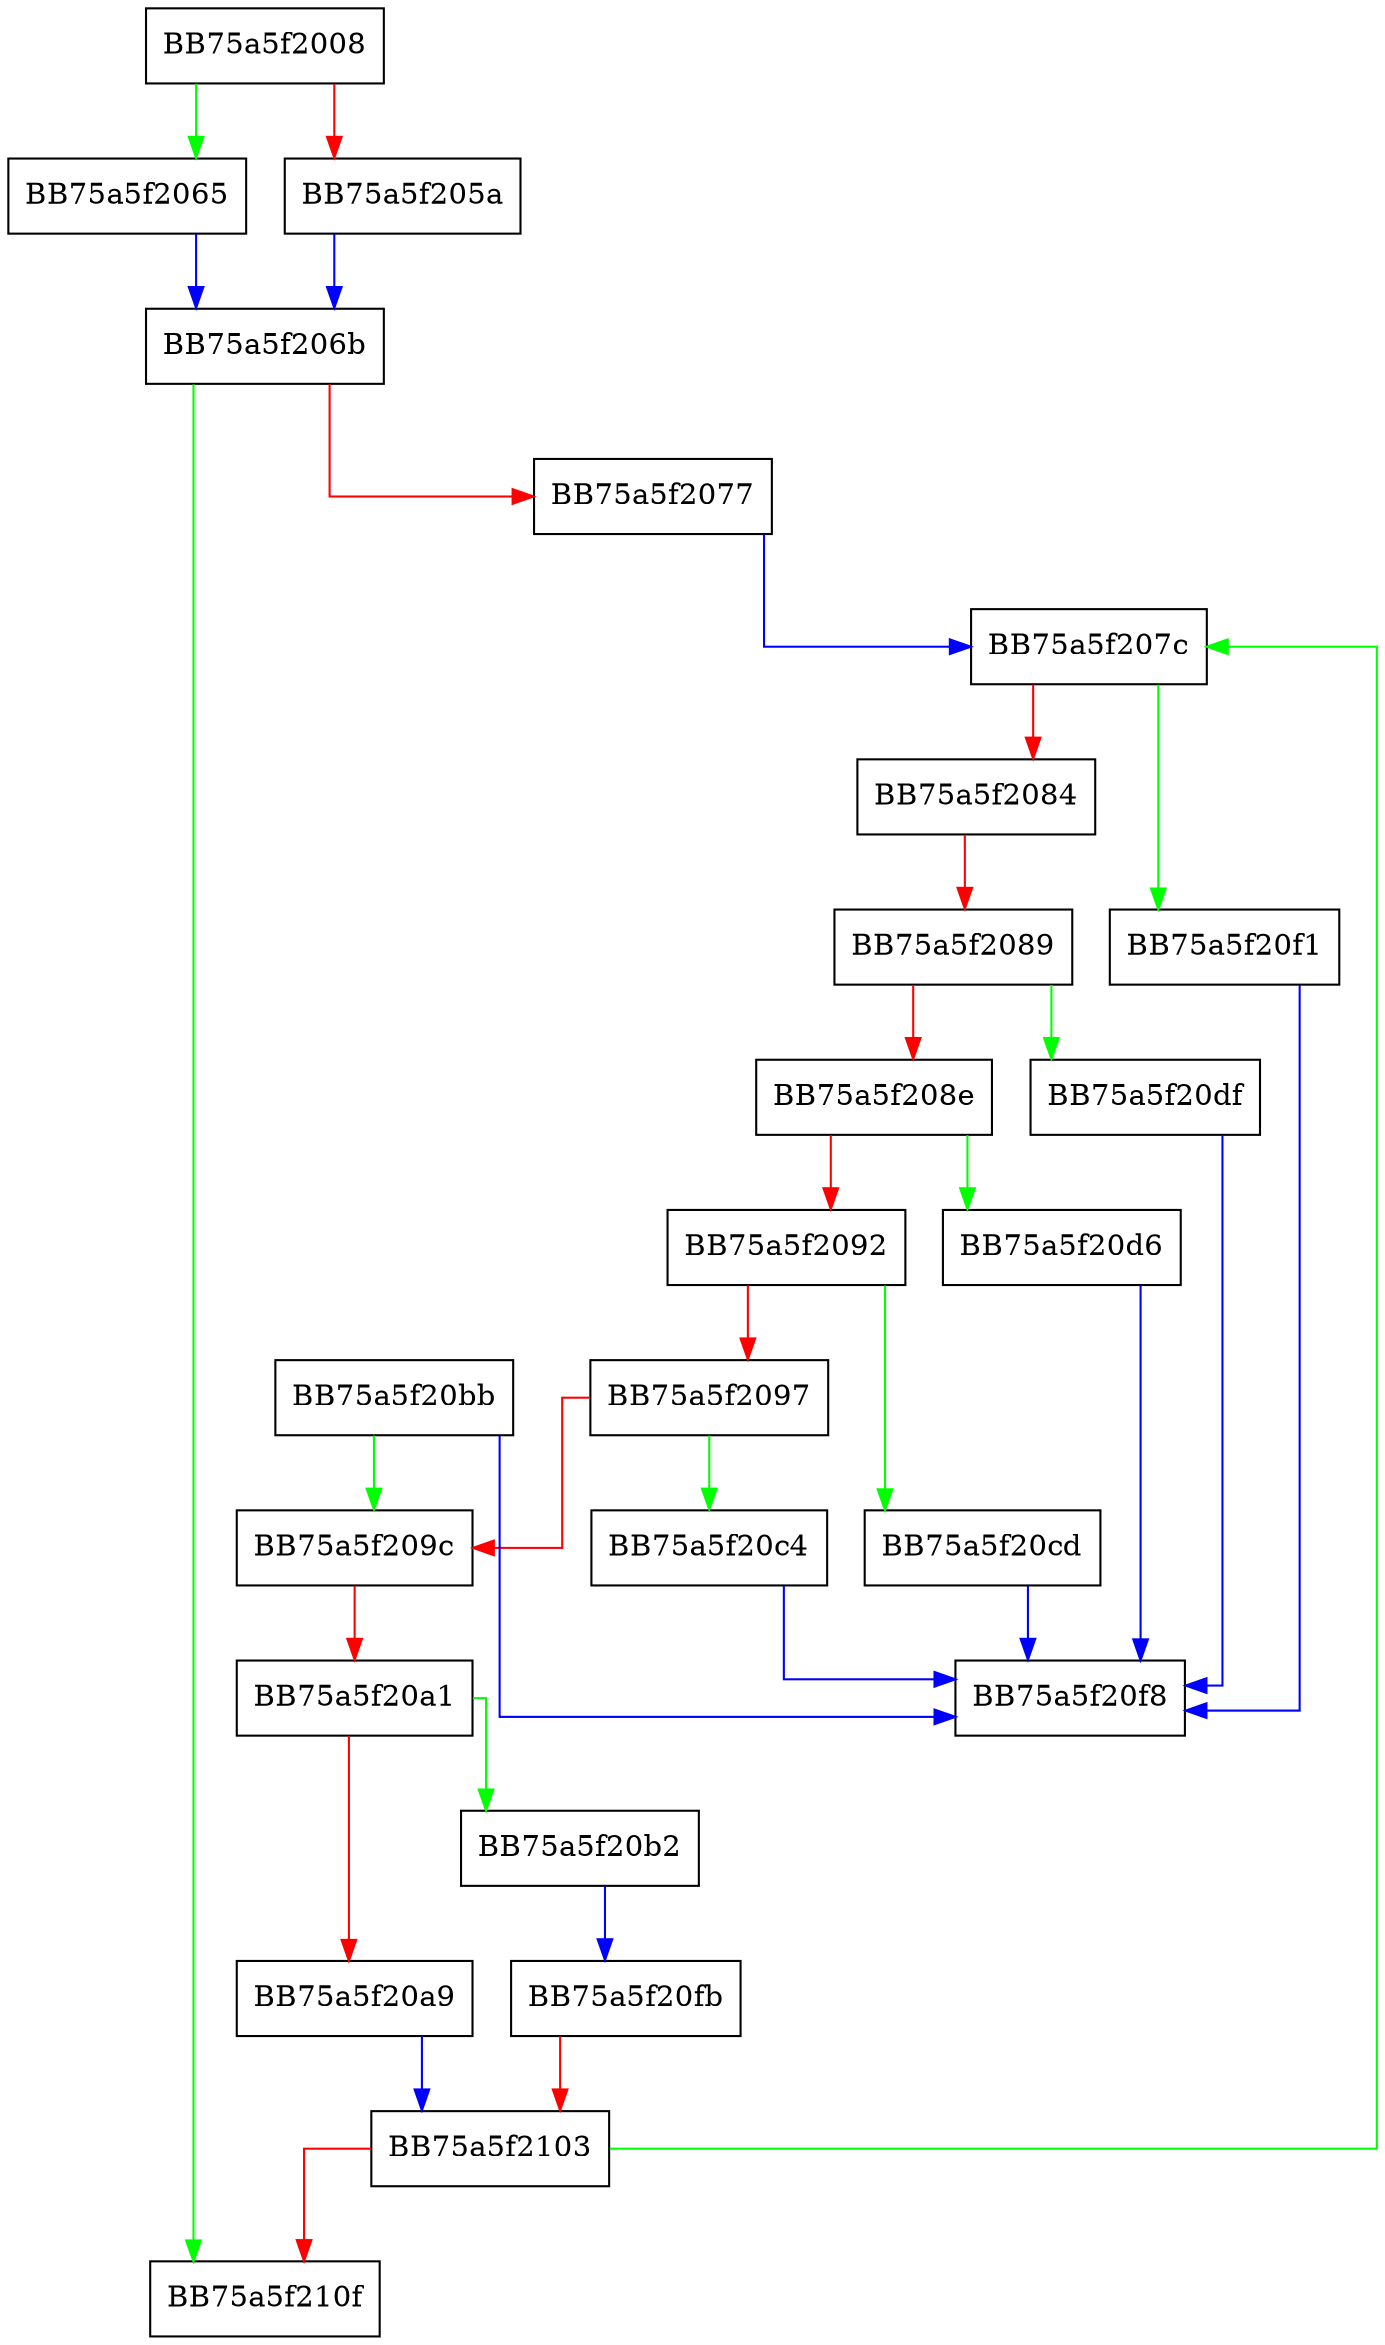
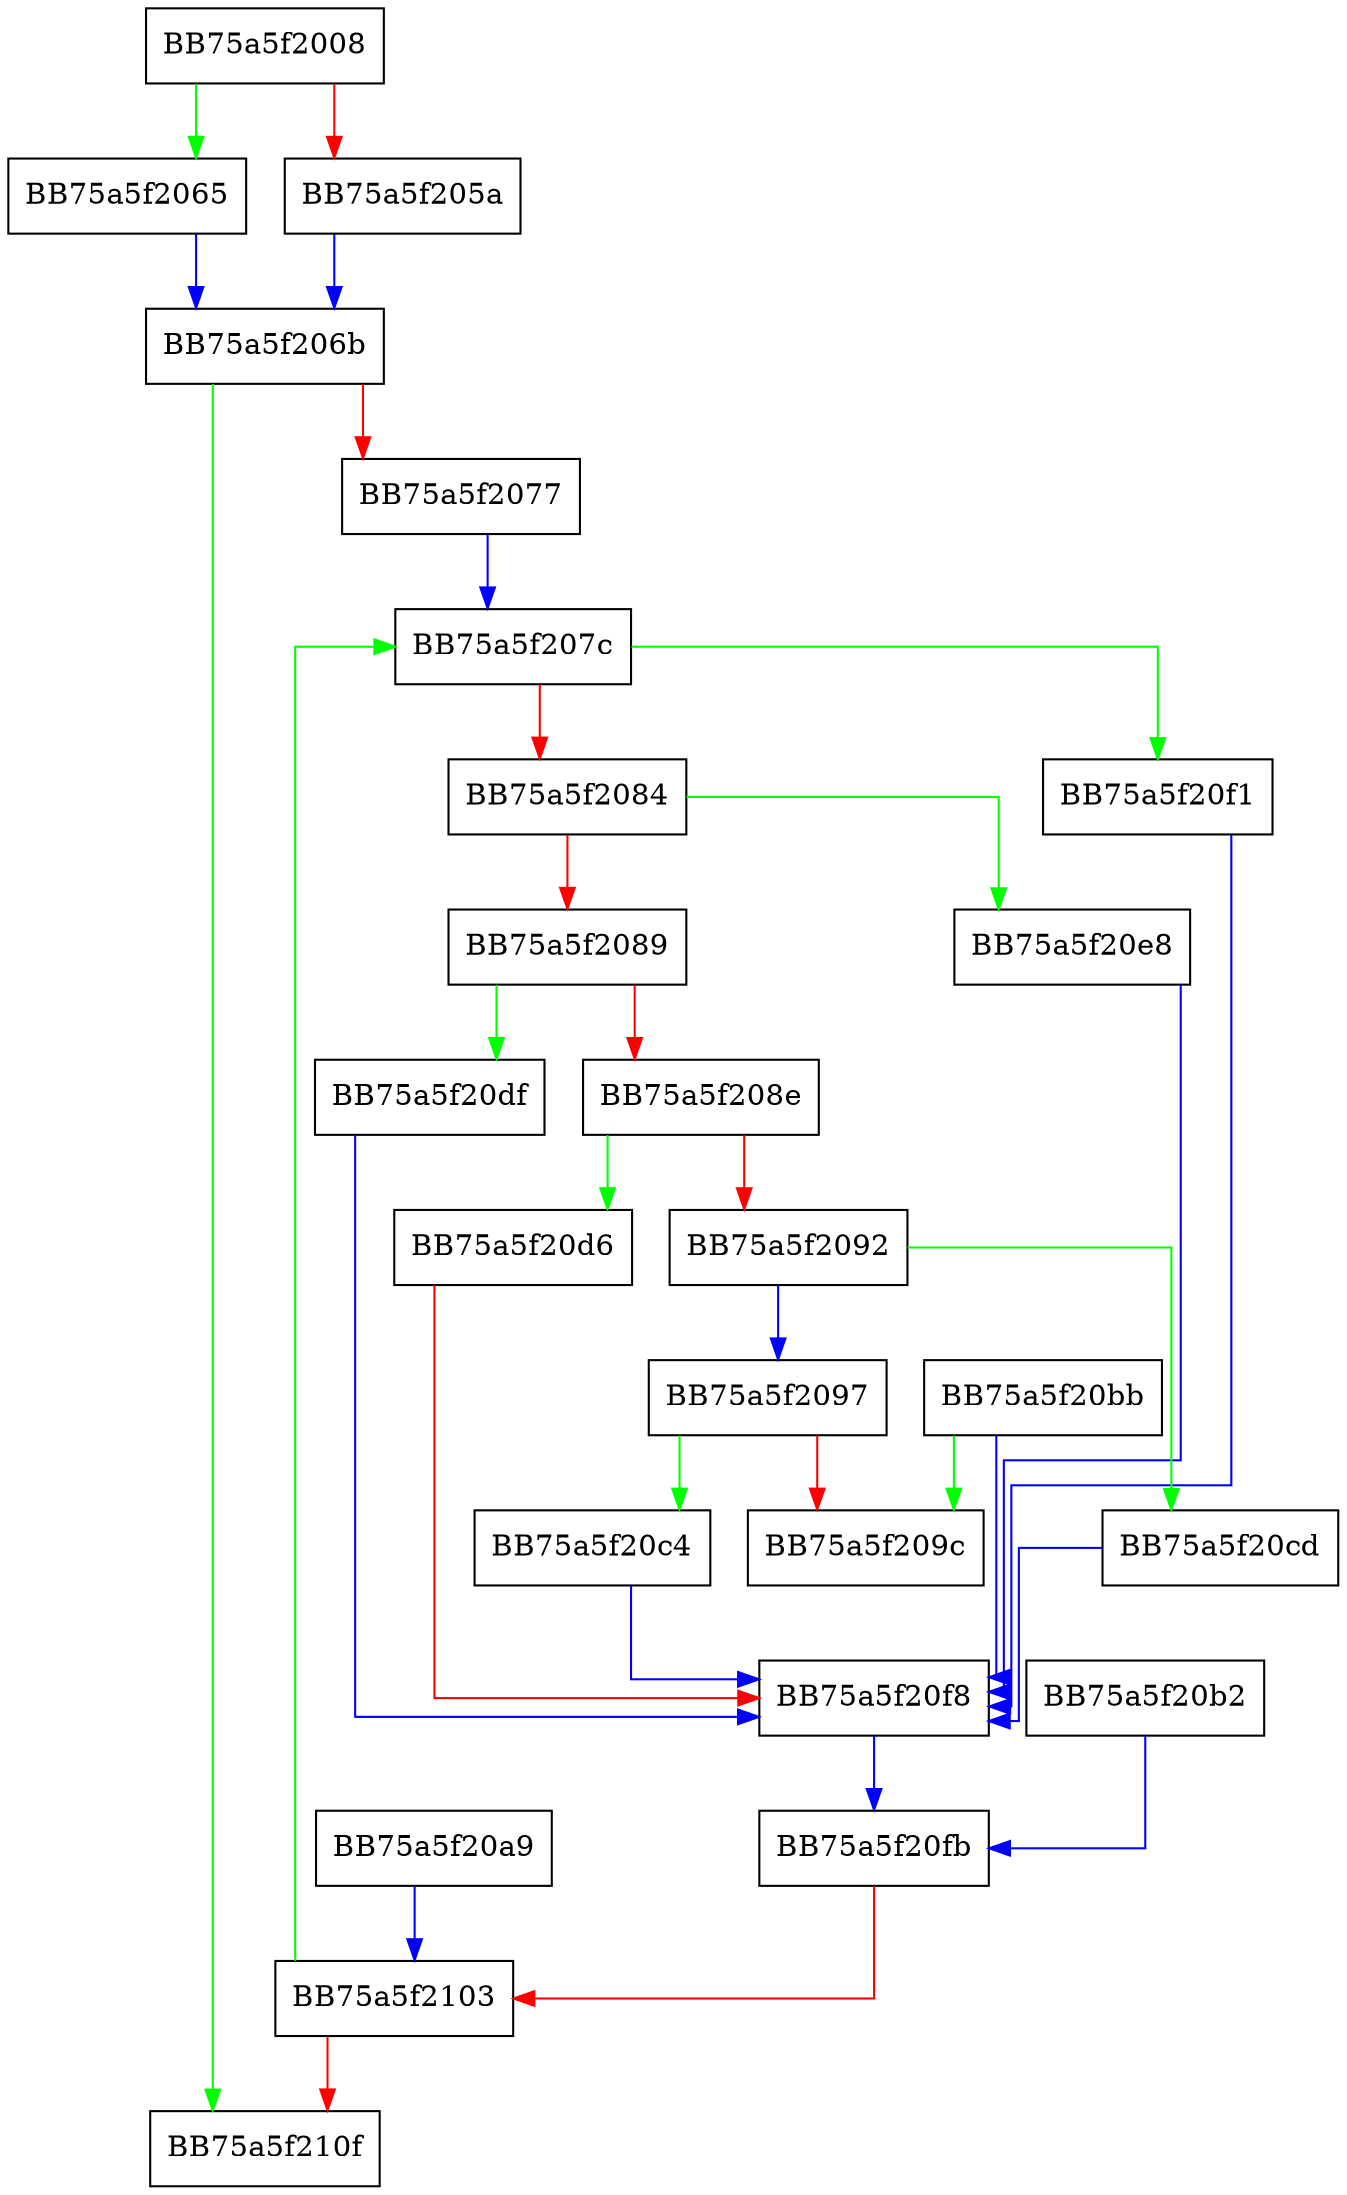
node "BB75a5f20e8": added
edge "BB75a5f2092" -> "BB75a5f2097": color red -> blue
edge "BB75a5f20d6" -> "BB75a5f20f8": color blue -> red
node "BB75a5f20a1": removed
edge "BB75a5f20f8" -> "BB75a5f20fb": added
